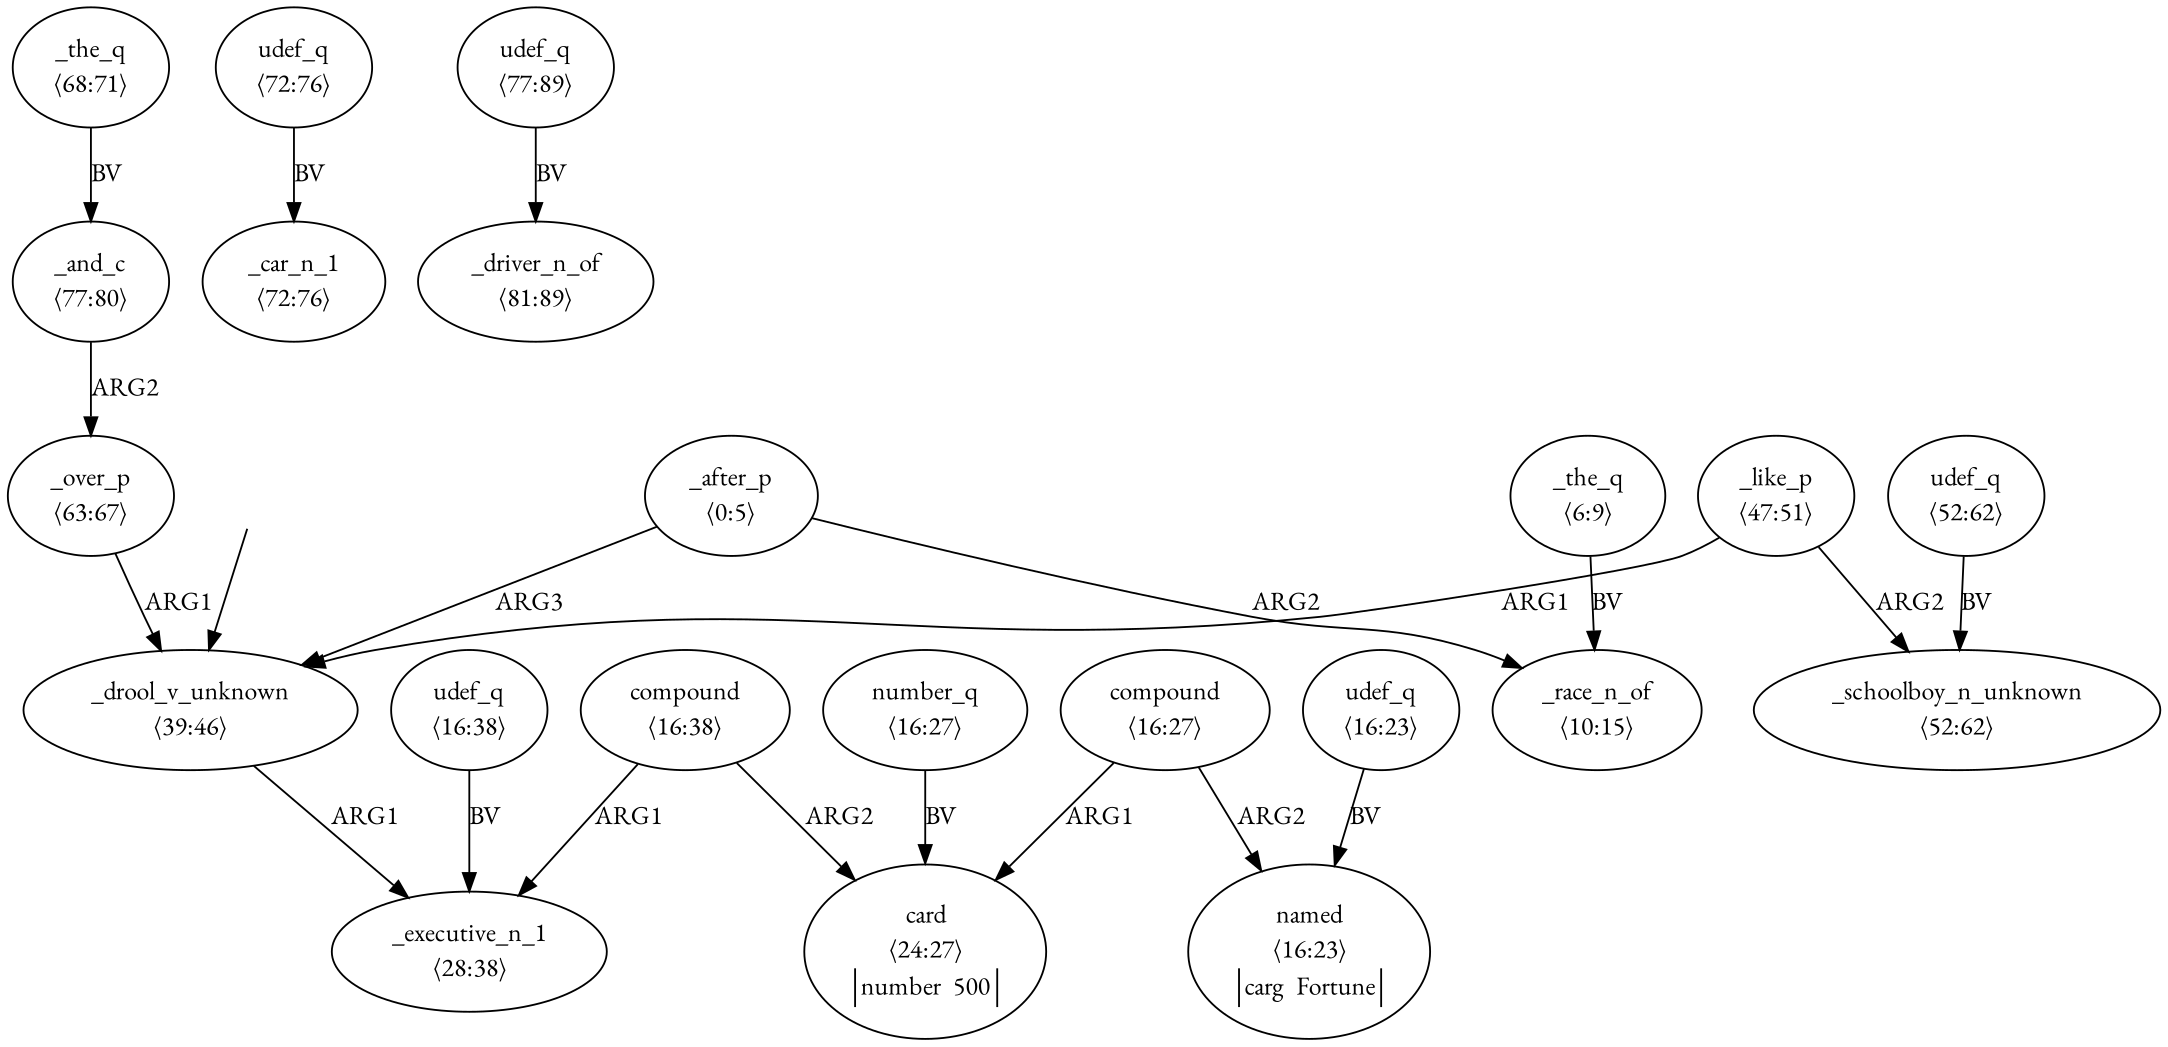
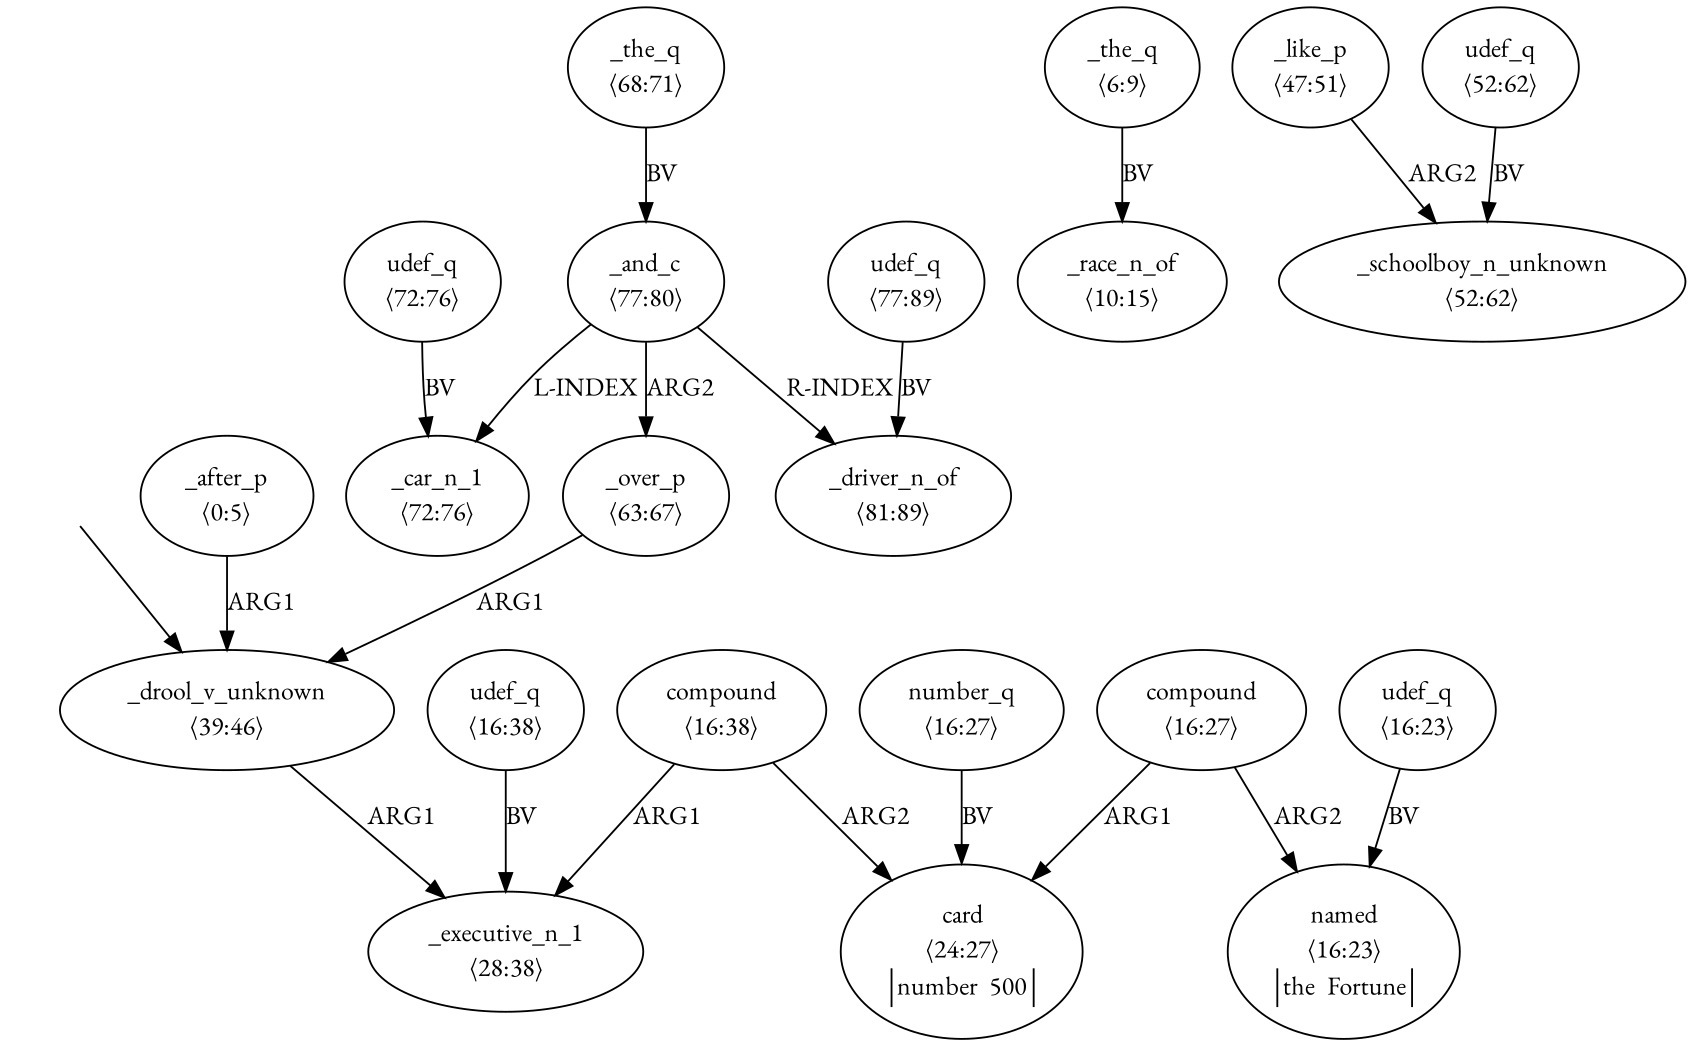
edge "_and_c" -> "_car_n_1": added, label "L-INDEX"
edge "_and_c" -> "_driver_n_of": added, label "R-INDEX"
edge "_after_p" -> "_race_n_of": removed, label "ARG2"
edge "_after_p" -> "_drool_v_unknown": label "ARG3" -> "ARG1"
edge "_like_p" -> "_drool_v_unknown": removed, label "ARG1"
node "named": text "carg" -> "the"
